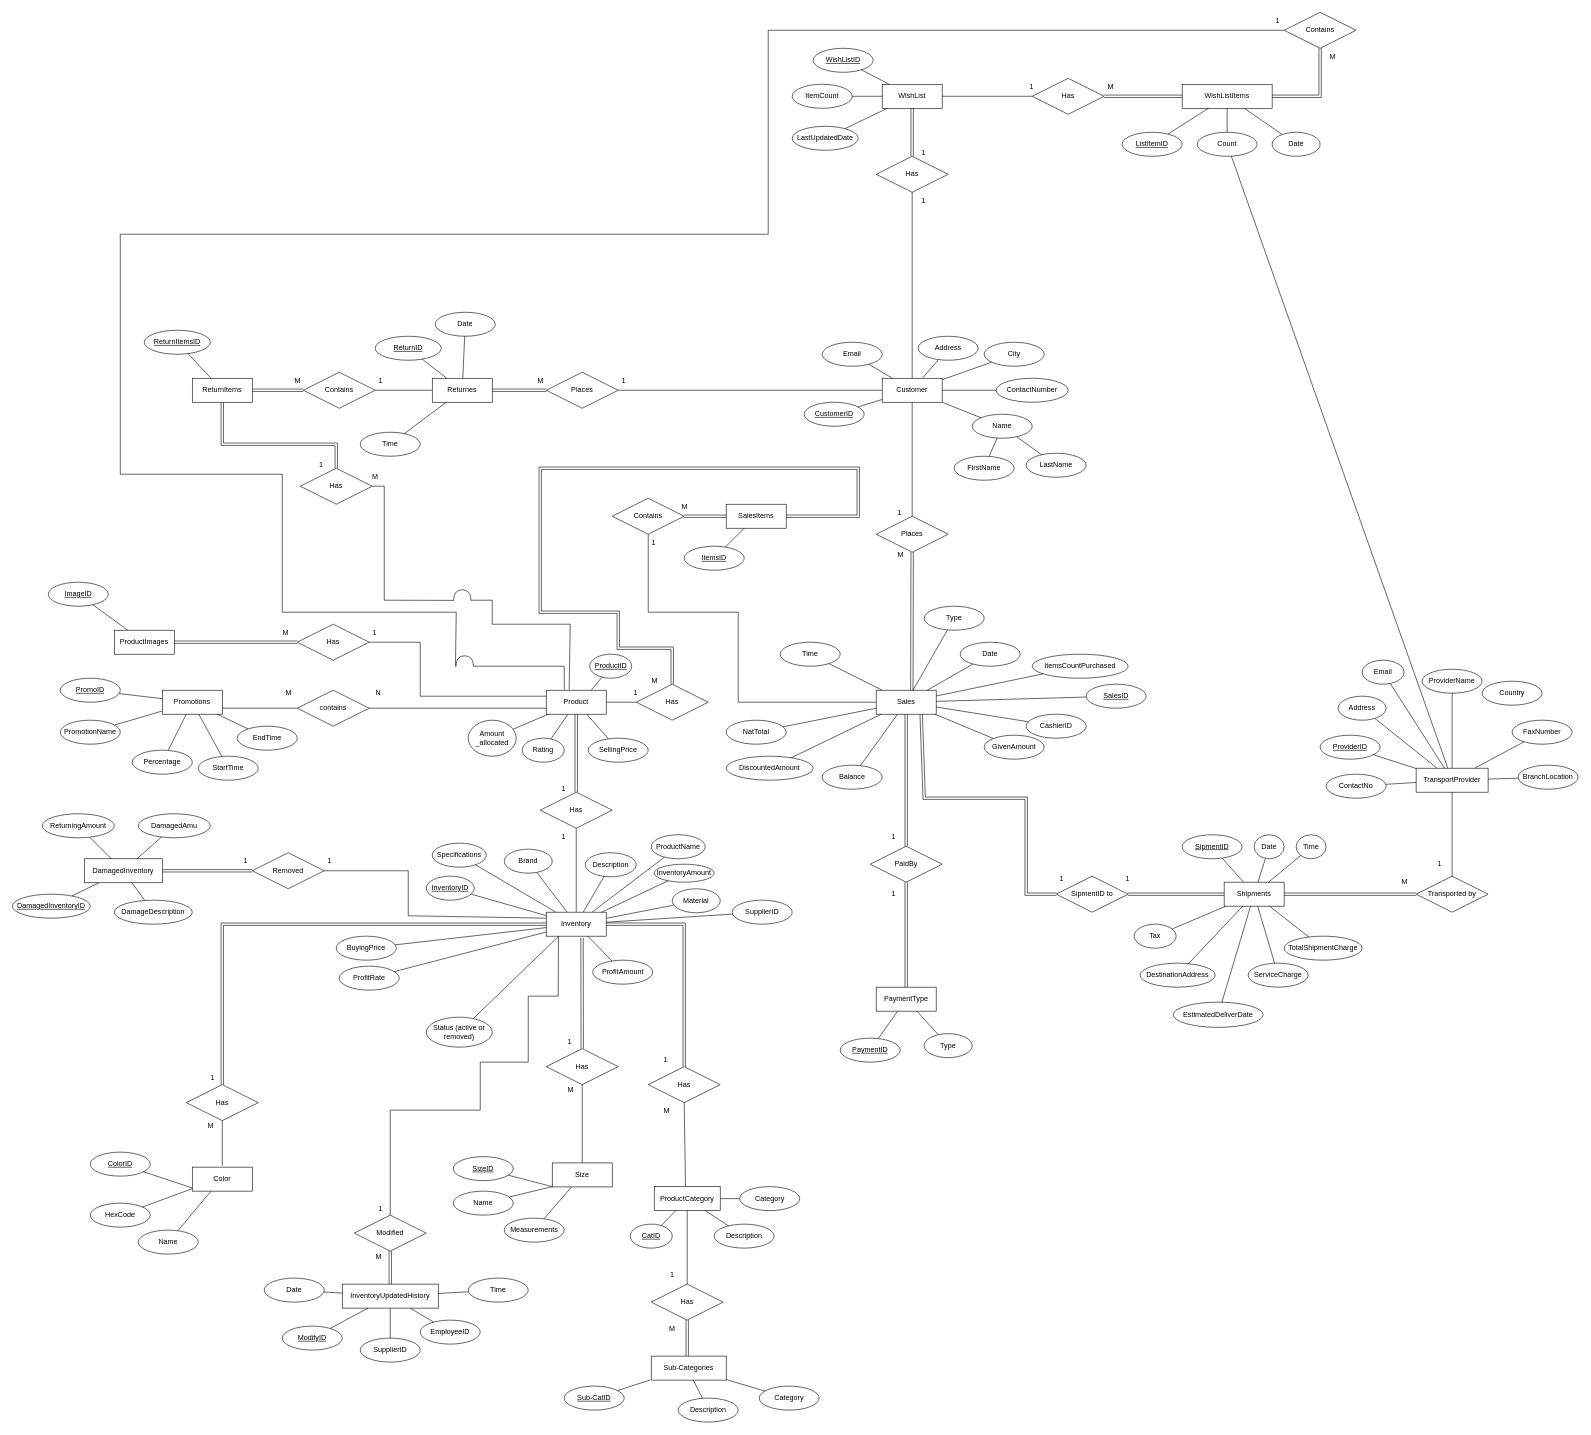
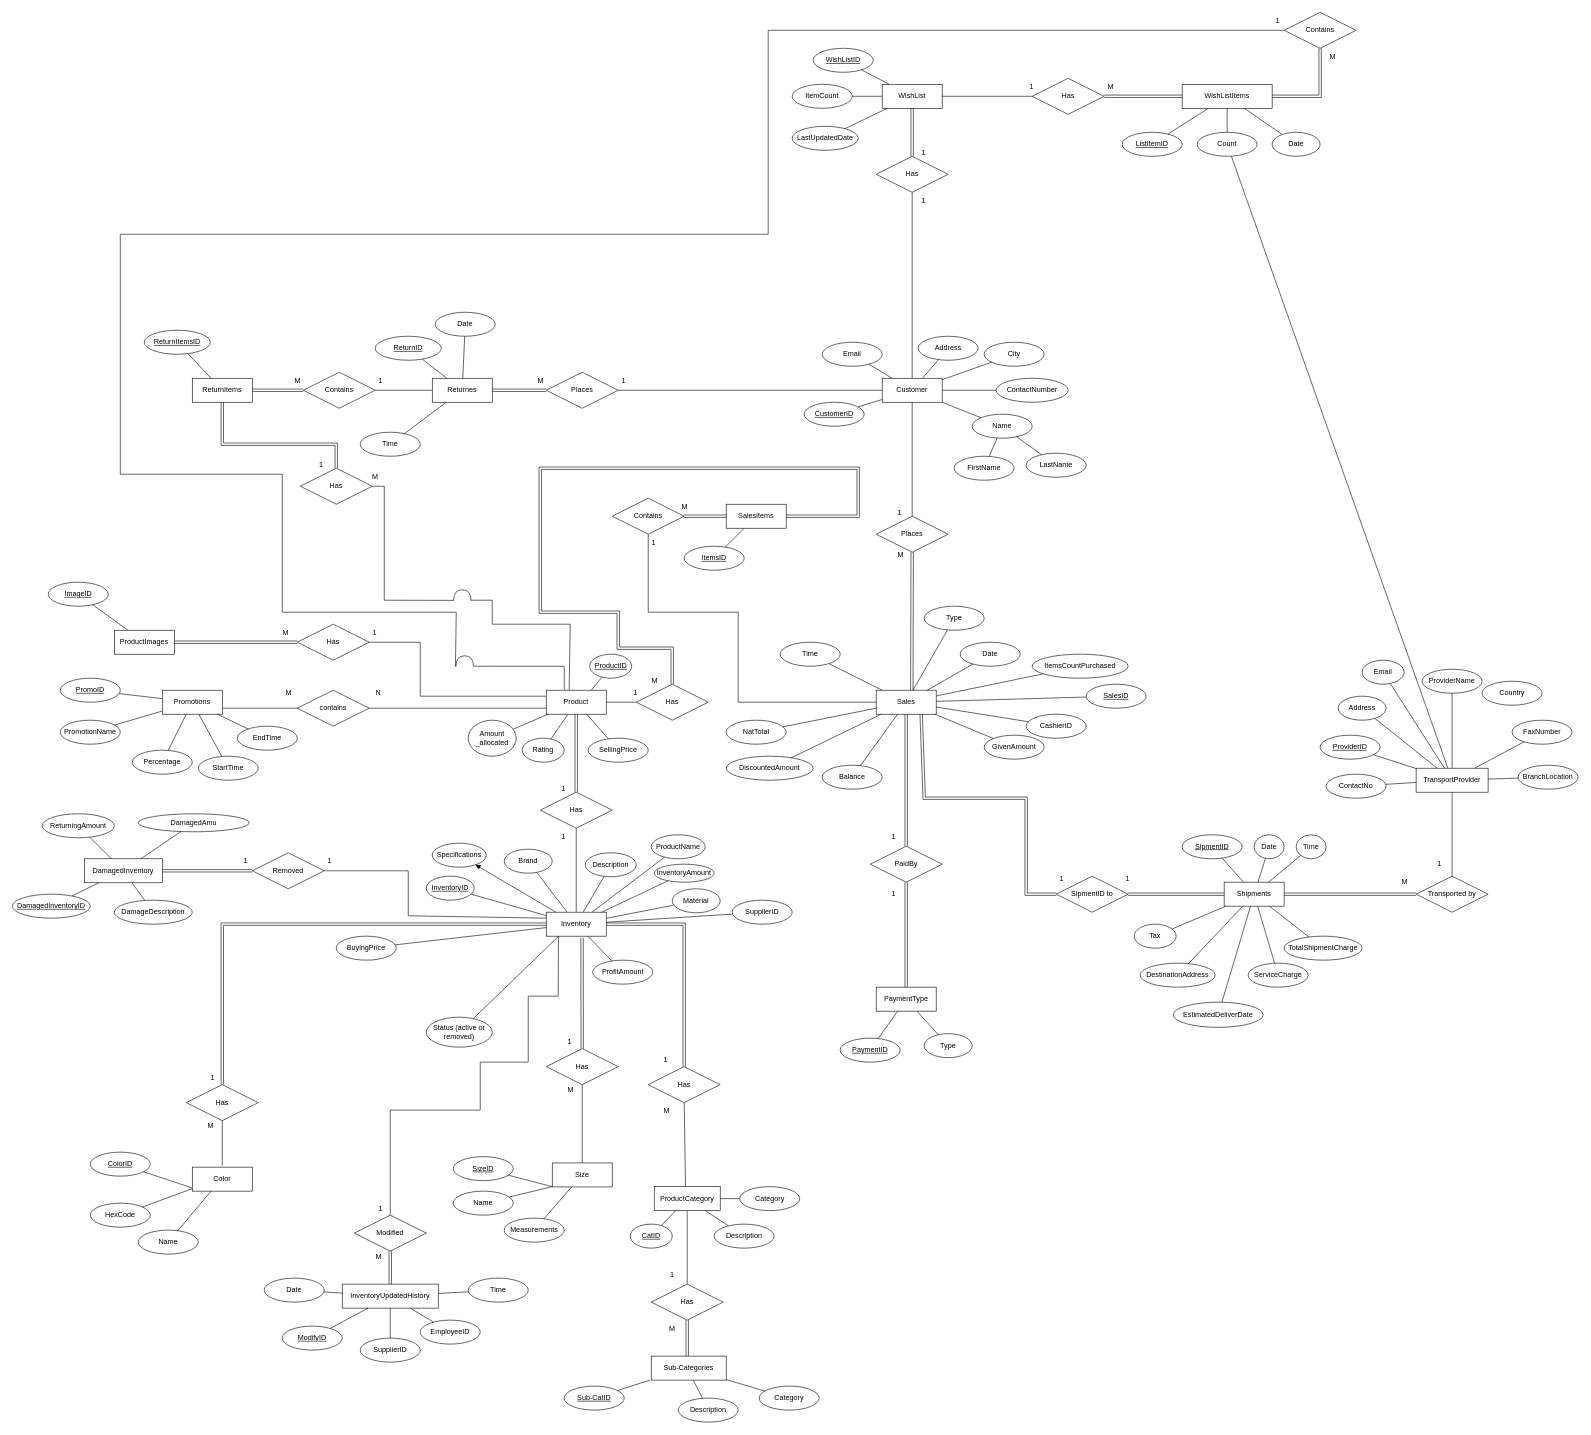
node "DamagedAmu": size 72x24 -> 111x18
edge "Specifications" -- "Inventory": arrowhead none -> block
edge "Inventory" -- "ProfitRate": removed
node "ProfitRate": removed
